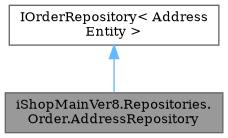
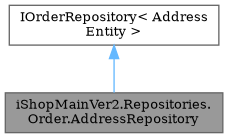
node "iShopMainVer8.Repositories. Order.AddressRepository": label "iShopMainVer8.Repositories. Order.AddressRepository" -> "iShopMainVer2.Repositories. Order.AddressRepository"
